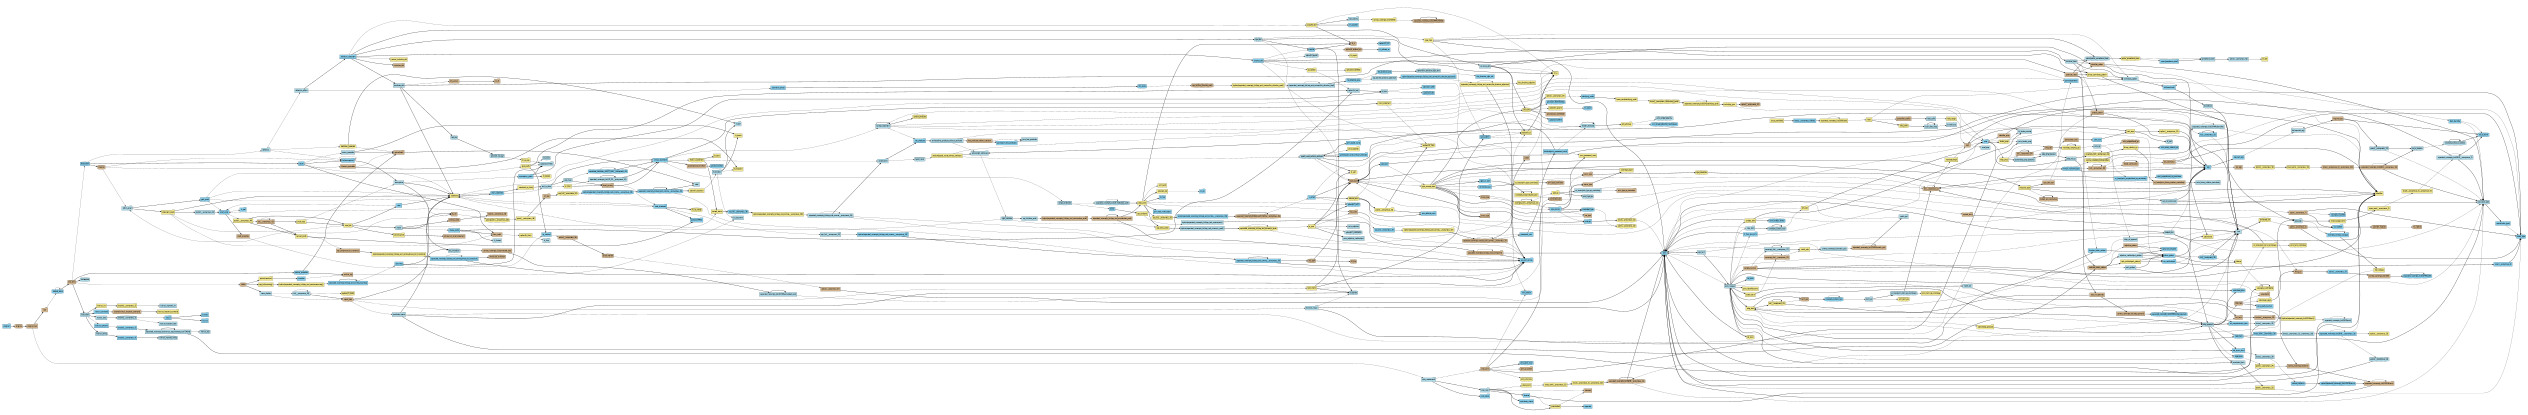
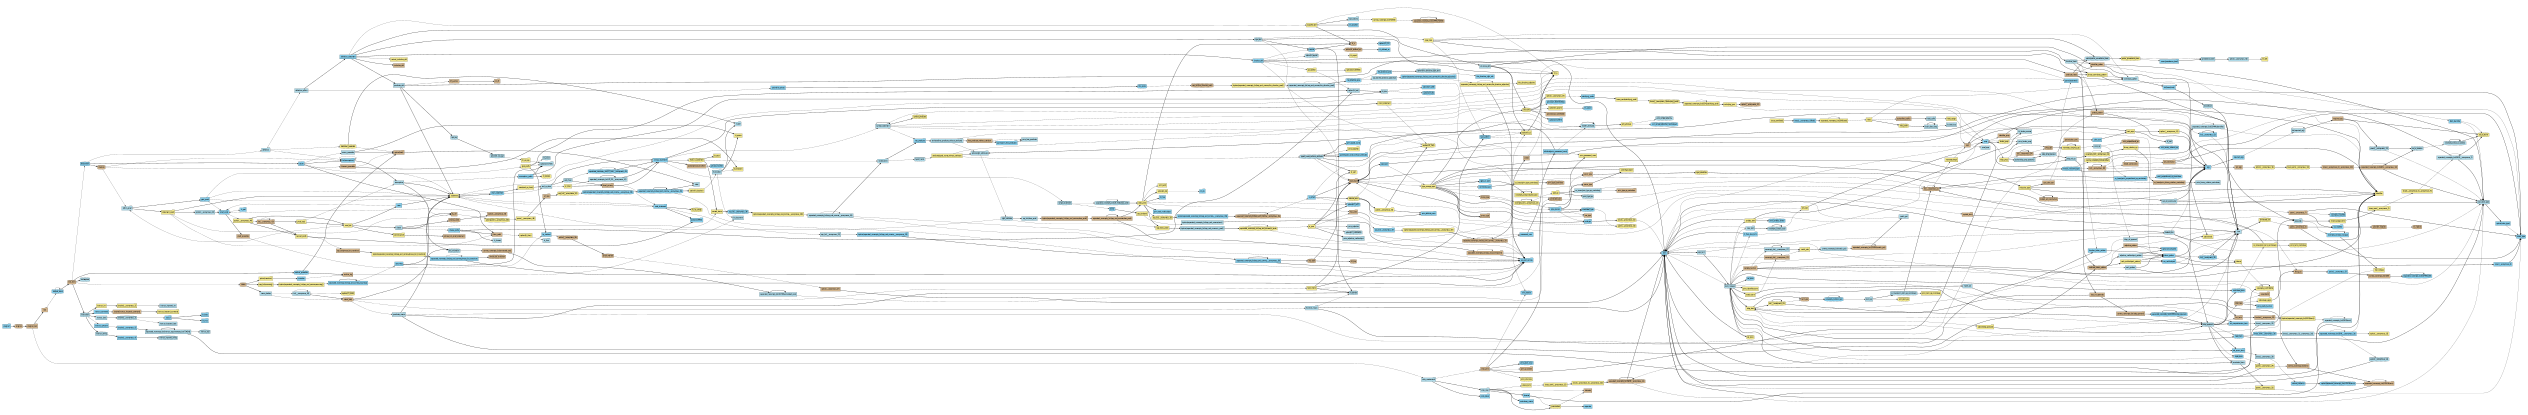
node "var_or_atomic": fillcolor skyblue -> khaki
